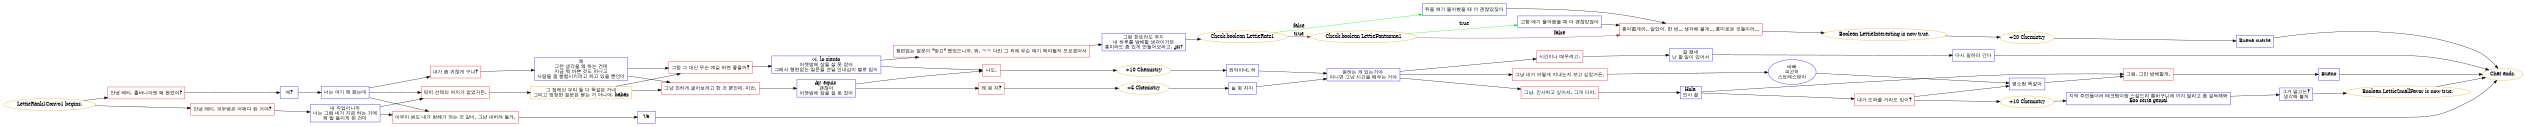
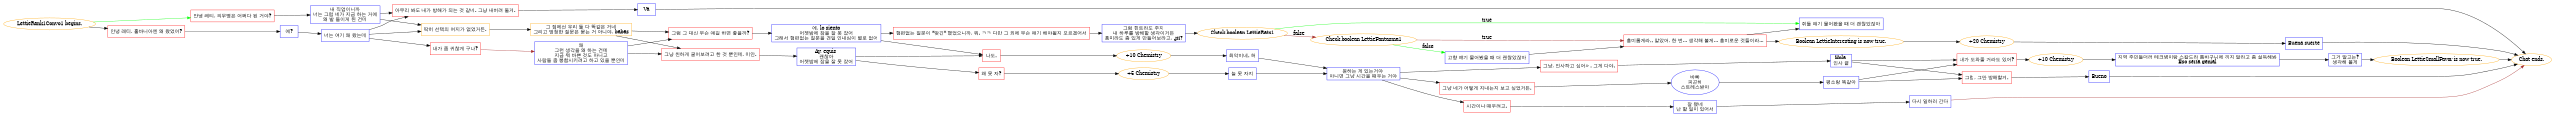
edge "쥐들 얘기 물어봤을 때 더 괜찮았잖아" -> "흥미롭게라.. 알았어, 한 번... 생각해 볼게... 흥미로운 것들이라...": reversed
edge "Check boolean LettieFantasma1" -> "고향 얘기 물어봤을 때 더 괜찮았잖아": label "true" -> "false"
edge "Check boolean LettieRats1" -> "쥐들 얘기 물어봤을 때 더 괜찮았잖아": label "false" -> "true"
edge "Check boolean LettieFantasma1" -> "흥미롭게라.. 알았어, 한 번... 생각해 볼게... 흥미로운 것들이라...": label "false" -> "true"
edge "Check boolean LettieRats1" -> "Check boolean LettieFantasma1": label "true" -> "false"
edge "다시 일하러 간다" -> "Chat ends.": color black -> brown
edge "내가 좀 귀찮게 구나?" -> "왜 그런 생각을 왜 하는 건데 지금 뭐 바쁜 것도 아니고 사람들 좀 봉합시키려고 하고 있을 뿐인데": color black -> brown
edge "내가 도와줄 거라도 있어?" -> "평소랑 똑같아": reversed
node "딱히 선택의 여지가 없었거든.": color red -> orange
edge "LettieRank1Convo1 begins." -> "안녕 레티, 의무병은 어쩌다 된 거야?": color black -> green
